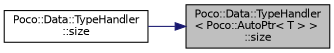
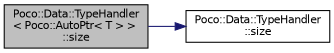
edge "Poco::Data::TypeHandler ::size" -> "Poco::Data::TypeHandler < Poco::AutoPtr< T > > ::size": reversed
